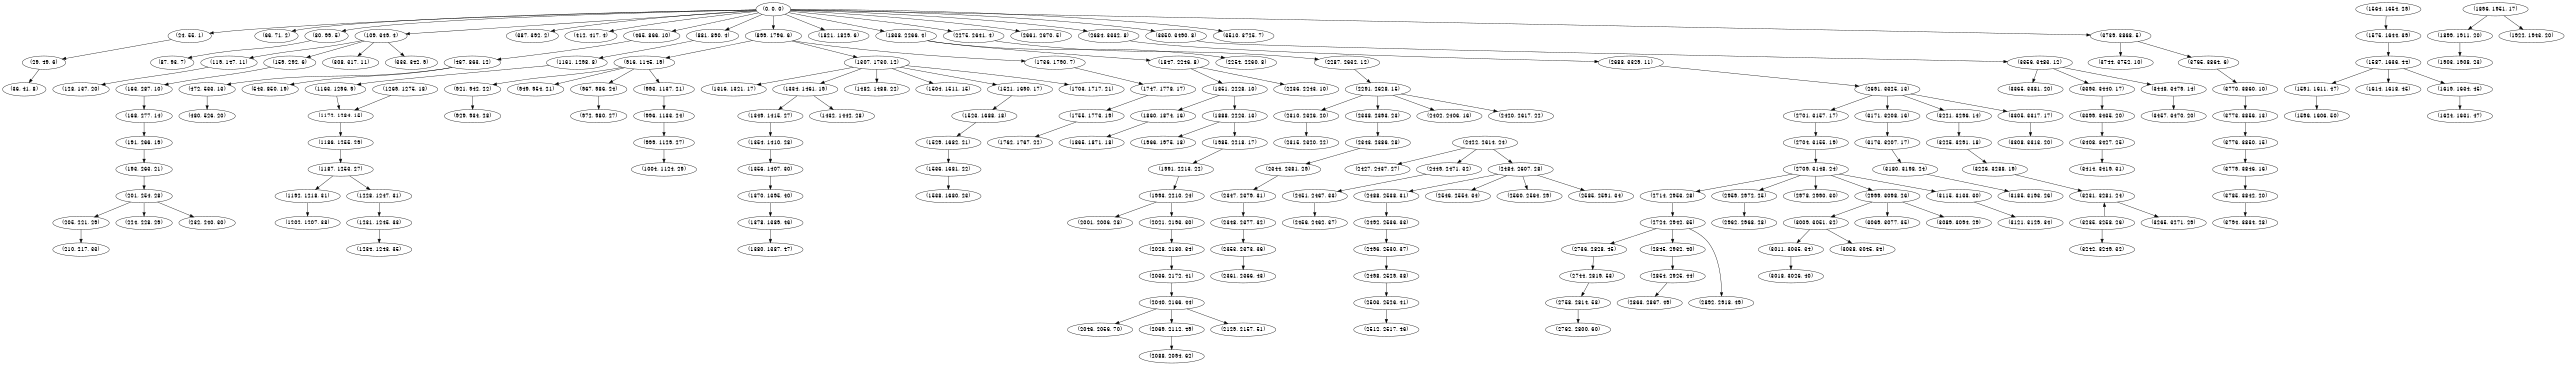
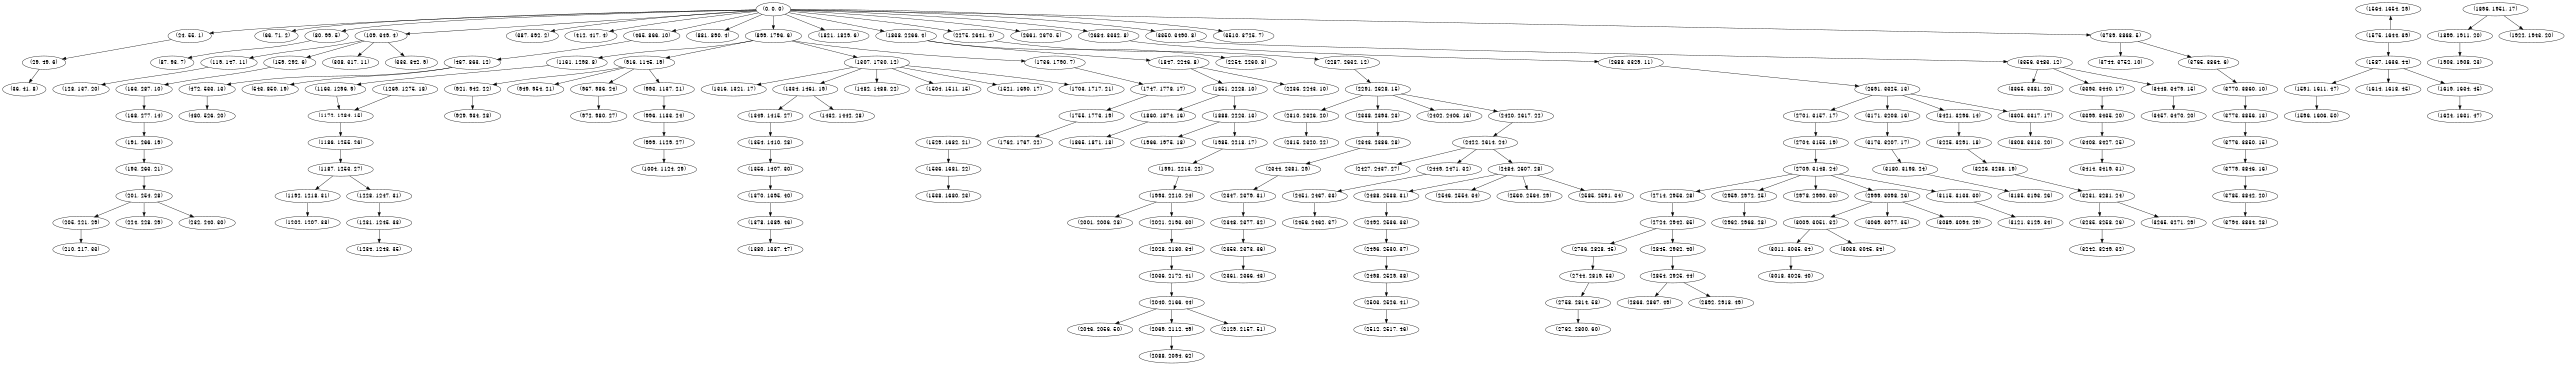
edge "(1564, 1654, 29)" -> "(1575, 1644, 39)": reversed
edge "(881, 890, 4)" -> "(1161, 1298, 8)": now "(899, 1796, 6)" -> "(1161, 1298, 8)"
node "(3448, 3479, 14)": label "(3448, 3479, 14)" -> "(3448, 3479, 15)"
node "(1523, 1688, 18)": removed
node "(3221, 3296, 14)": label "(3221, 3296, 14)" -> "(3421, 3296, 14)"
edge "(2420, 2617, 22)" -> "(2422, 2614, 24)": added
node "(1186, 1255, 29)": label "(1186, 1255, 29)" -> "(1186, 1255, 26)"
edge "(3235, 3258, 26)" -> "(3231, 3281, 24)": reversed
edge "(2724, 2942, 35)" -> "(2892, 2918, 49)": now "(2854, 2925, 44)" -> "(2892, 2918, 49)"
node "(2046, 2056, 70)": label "(2046, 2056, 70)" -> "(2046, 2056, 50)"
